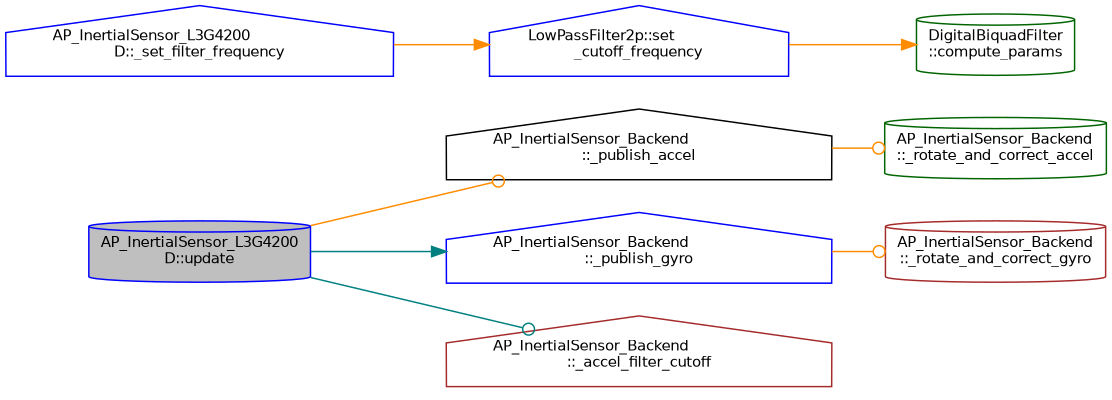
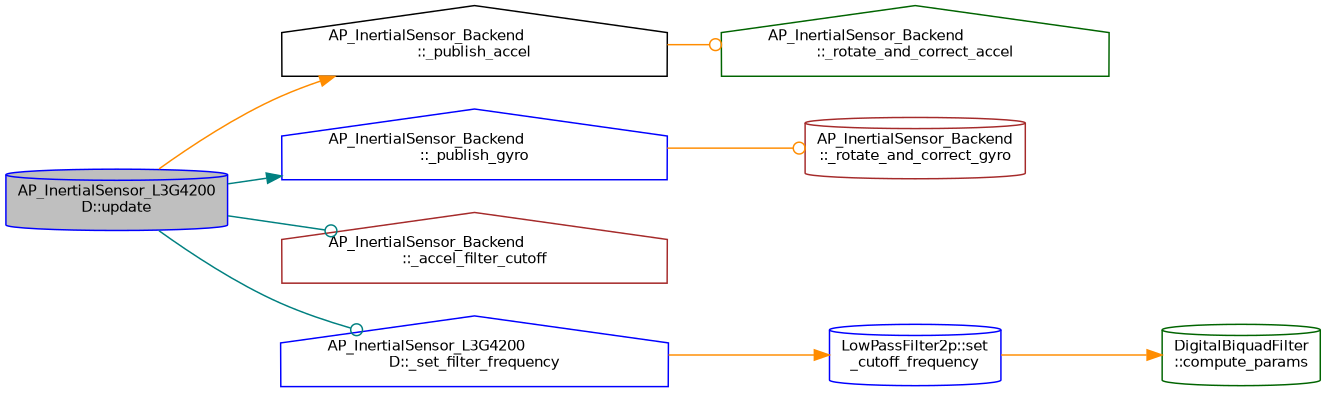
node "LowPassFilter2p::set _cutoff_frequency": shape house -> cylinder
node "AP_InertialSensor_Backend ::_rotate_and_correct_accel": shape cylinder -> house
edge "AP_InertialSensor_L3G4200 D::update" -> "AP_InertialSensor_Backend ::_publish_accel": arrowhead odot -> normal
edge "AP_InertialSensor_L3G4200 D::update" -> "AP_InertialSensor_L3G4200 D::_set_filter_frequency": added
